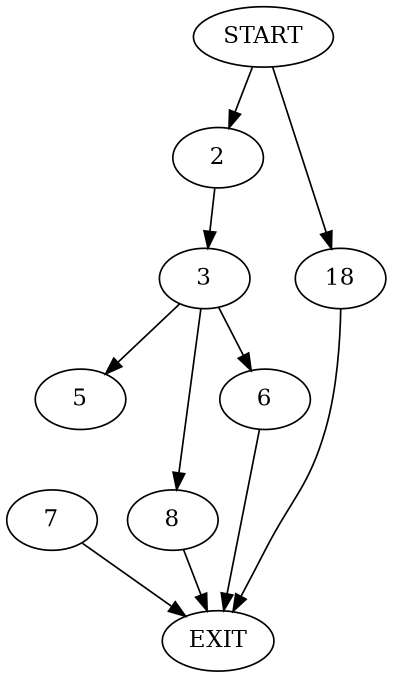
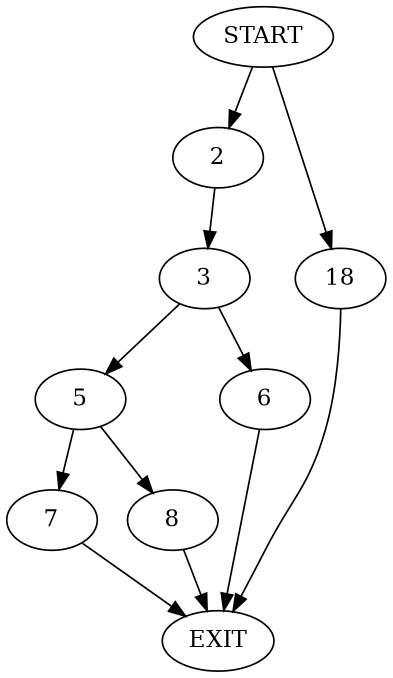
edge "3" -> "8": now "5" -> "8"
edge "5" -> "7": added
